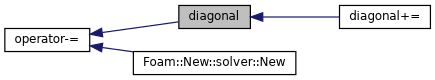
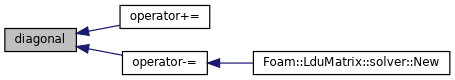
node "diagonal+=": label "diagonal+=" -> "operator+="
edge "diagonal" -> "operator-=": reversed
node "Foam::New::solver::New": label "Foam::New::solver::New" -> "Foam::LduMatrix::solver::New"
